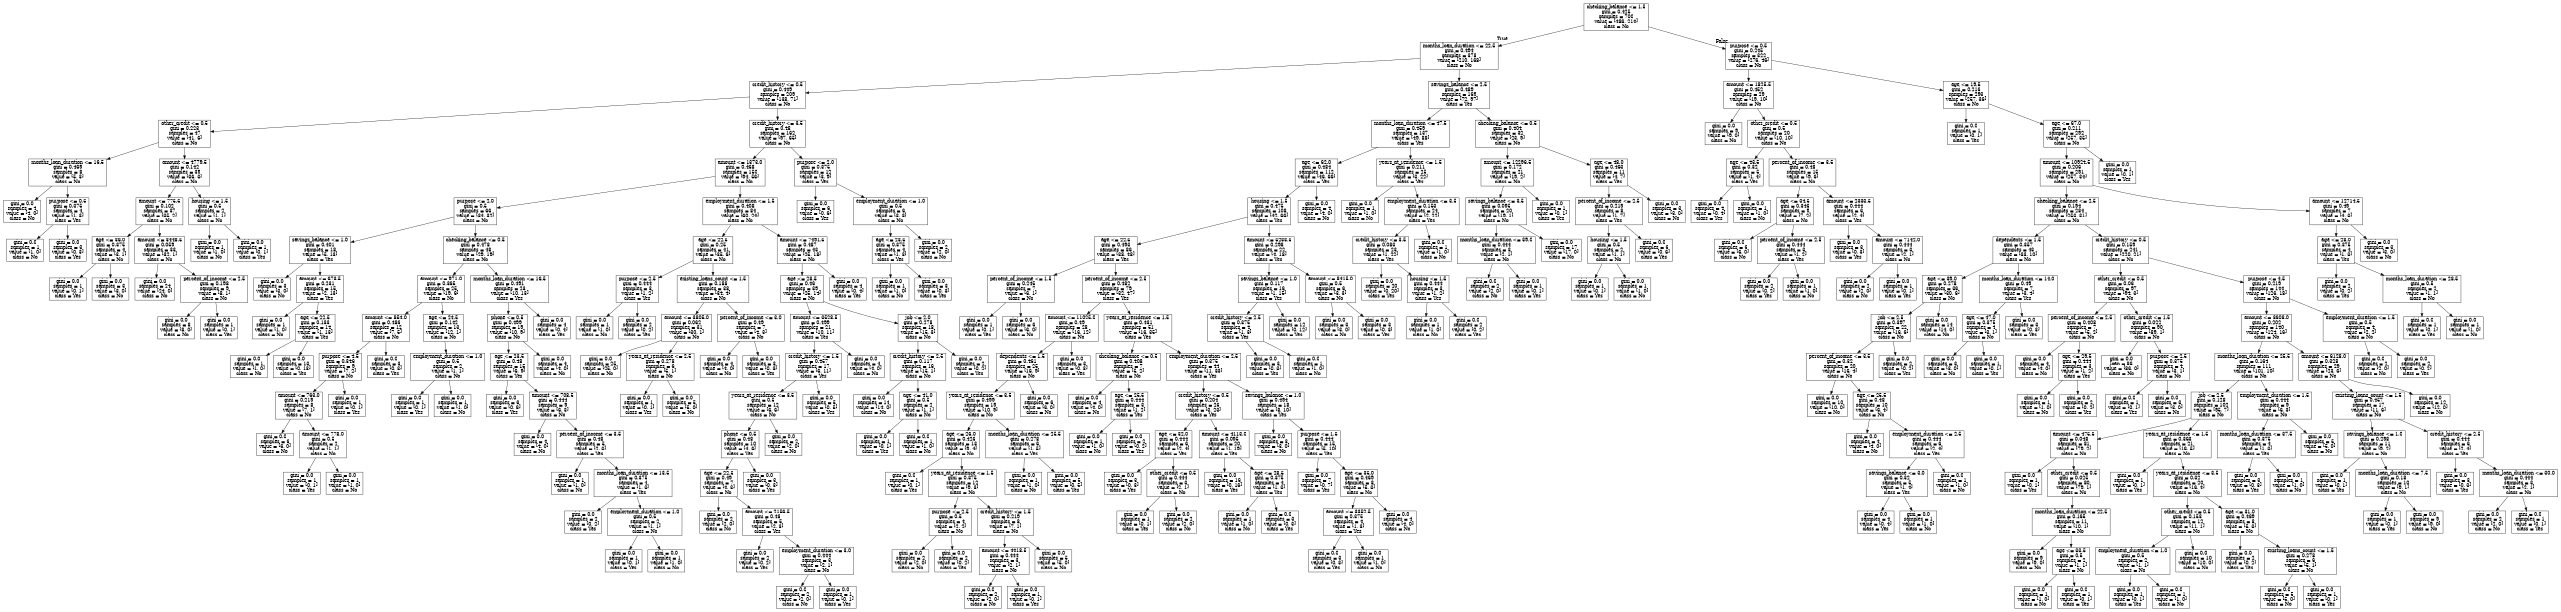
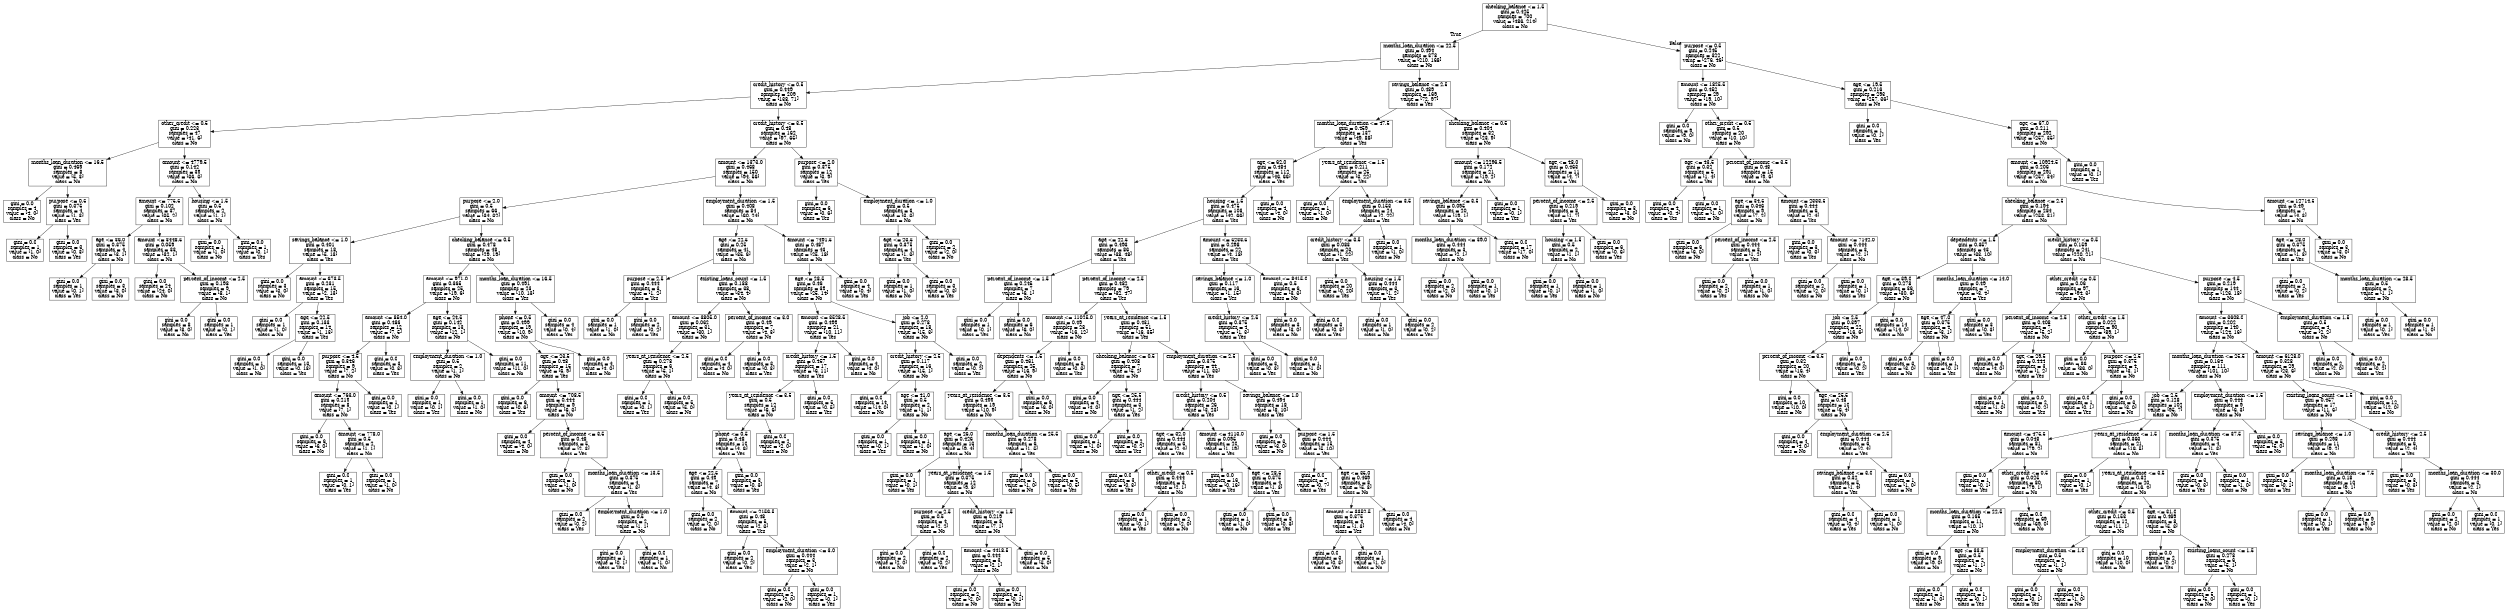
node "gini = 0.0 samples = 12 value = [0, 12] class = Yes": removed
node "gini = 0.0 samples = 11 value = [11, 0] class = No": added
node "gini = 0.0 samples = 25 value = [25, 0] class = No": removed
node "gini = 0.0 samples = 69 value = [69, 0] class = No": added
